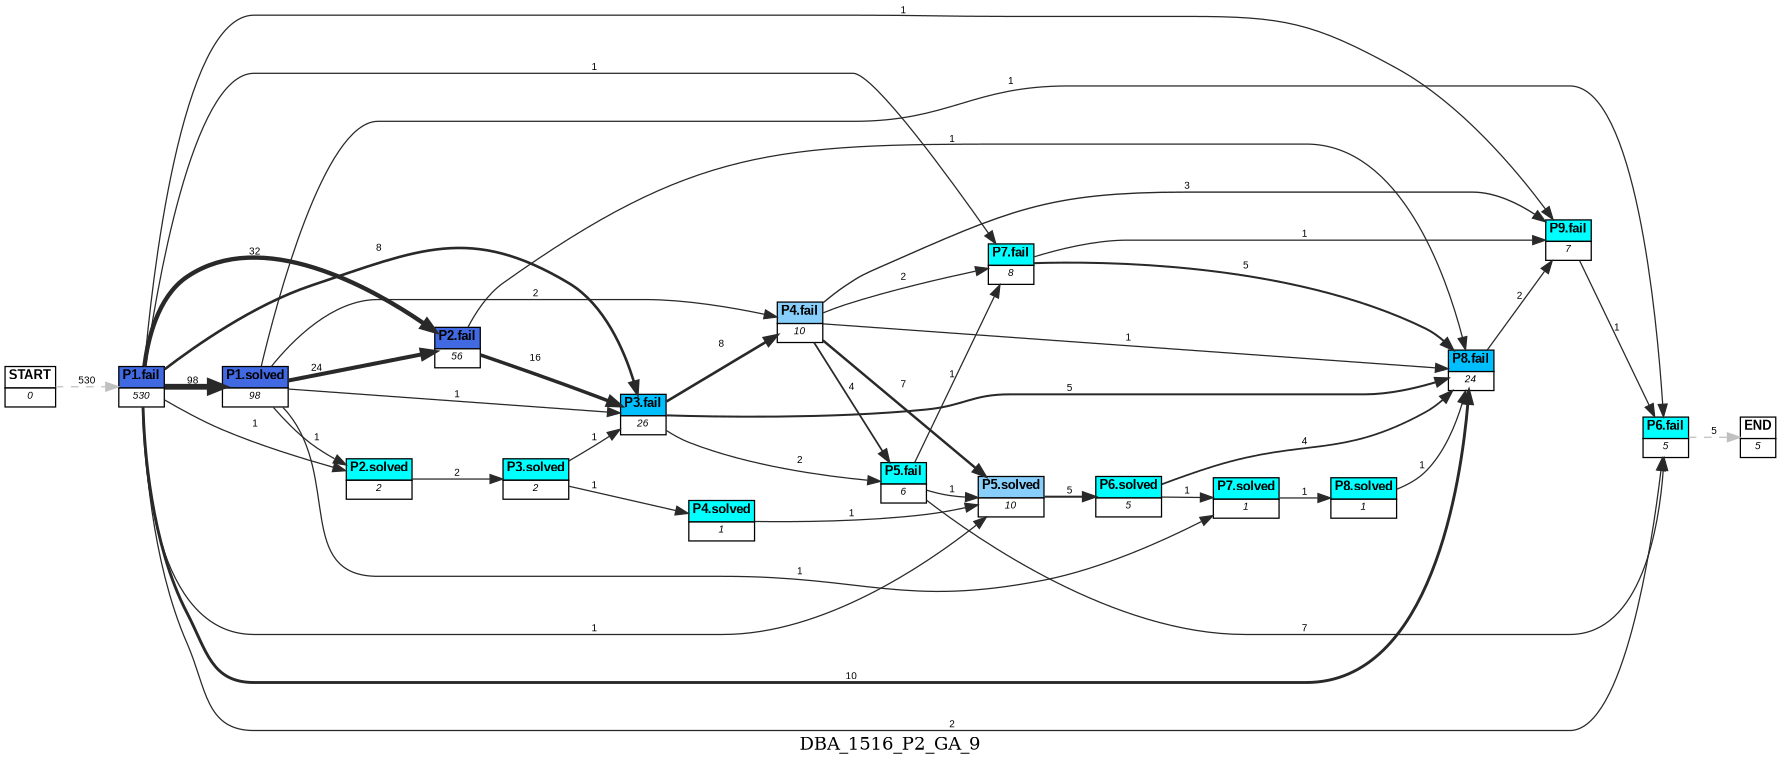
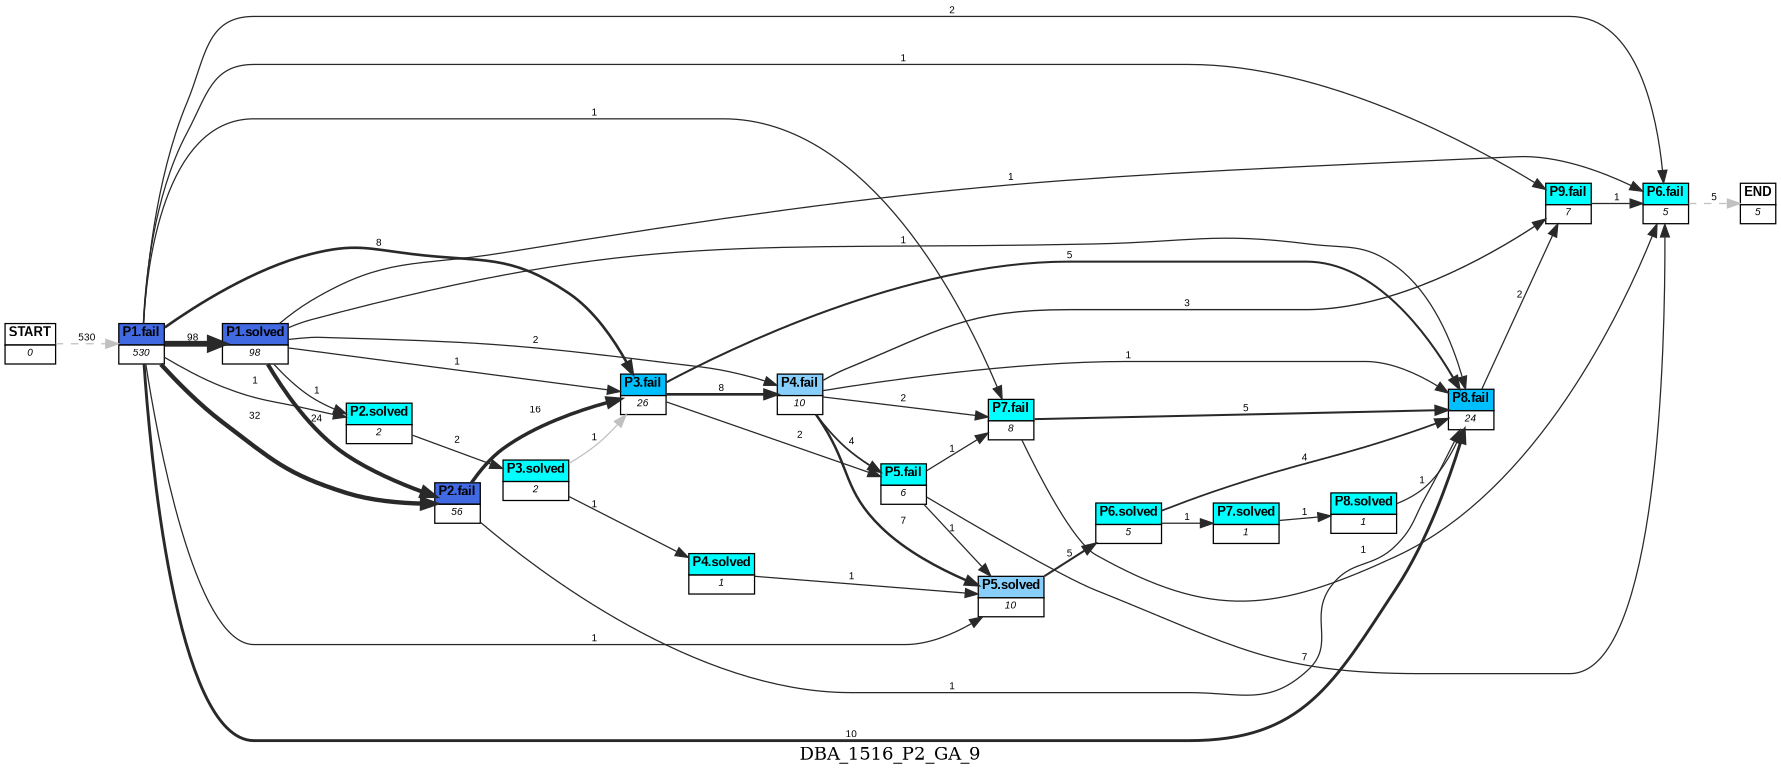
edge "P7.fail" -> "P9.fail": now "P7.fail" -> "P6.fail"
edge "P3.solved" -> "P3.fail": color grey16 -> grey
edge "P1.solved" -> "P7.solved": now "P1.solved" -> "P8.fail"
